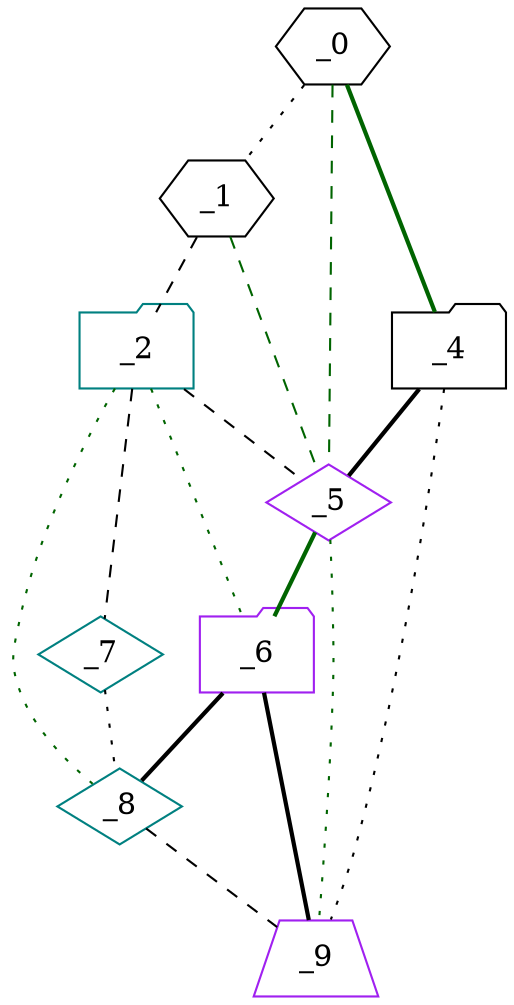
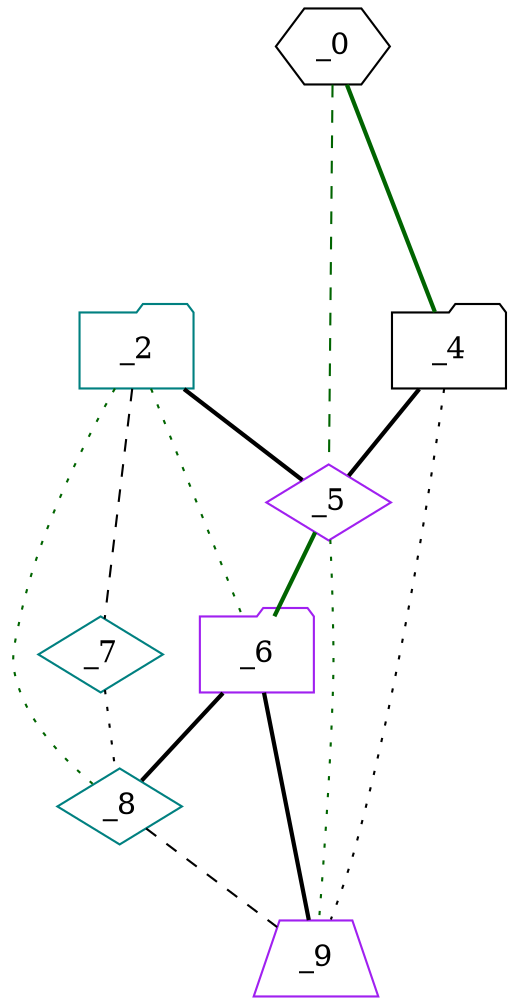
node "_1": removed
edge "_2" -- "_5": style dashed -> bold
